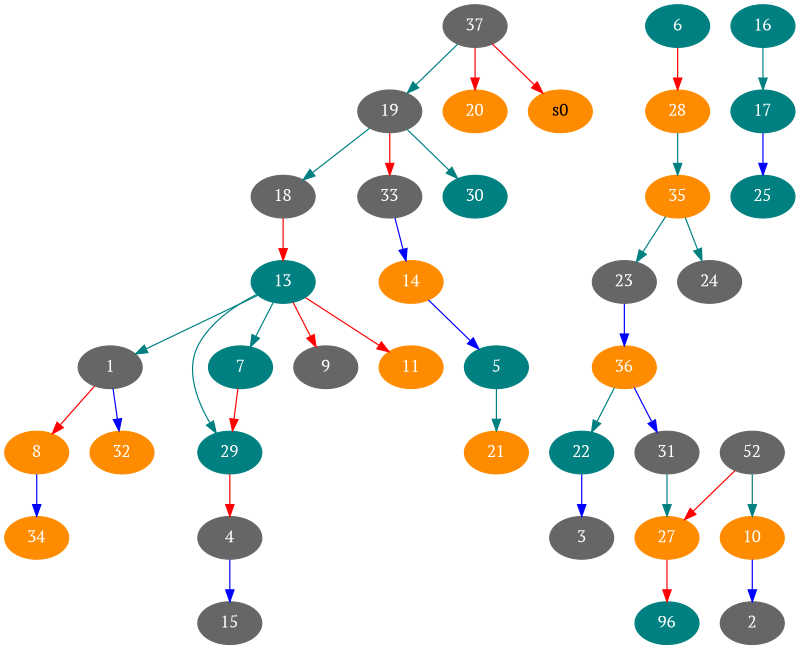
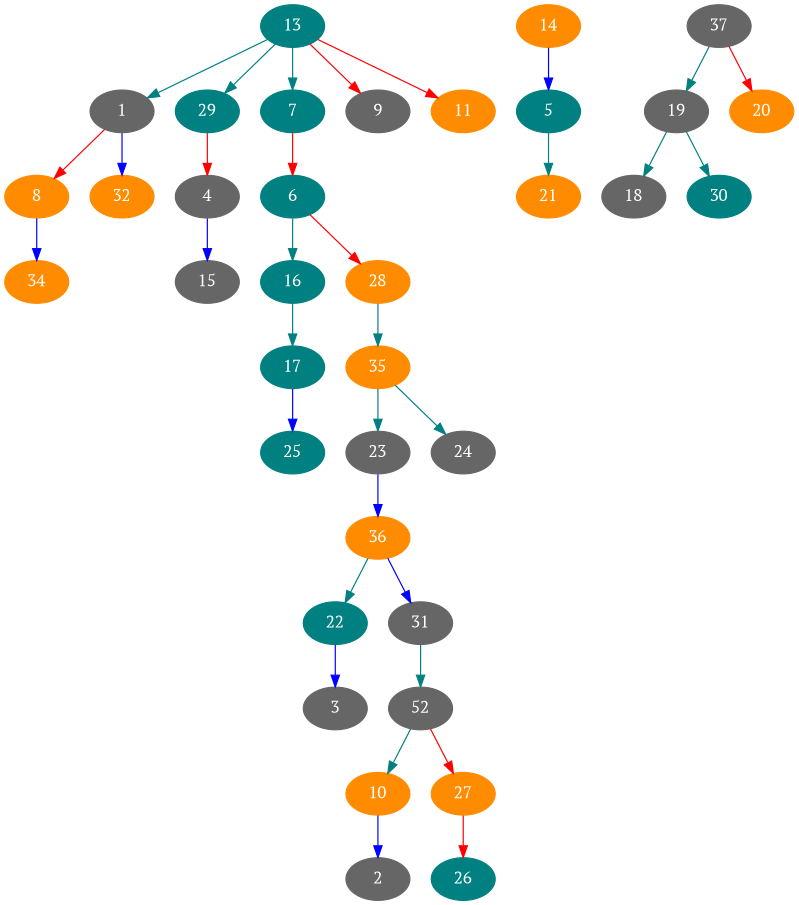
node "s0": removed
node "33": removed
edge "18" -> "13": removed
edge "6" -> "16": added
edge "7" -> "29": now "7" -> "6"
edge "31" -> "27": now "31" -> "52"
node "96": label "96" -> "26"
